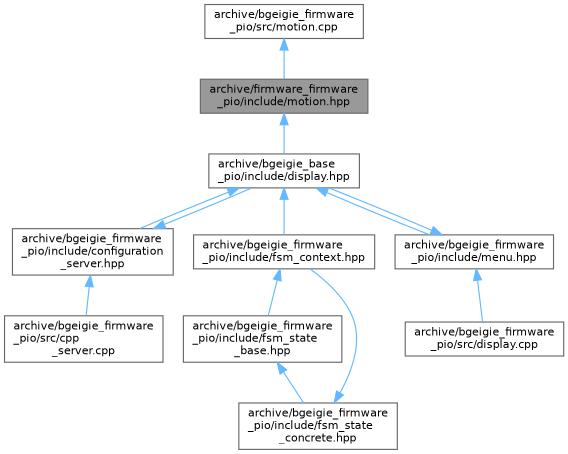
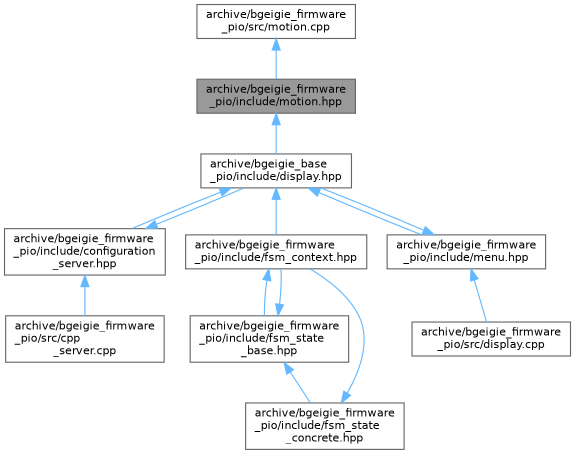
node "archive/firmware_firmware _pio/include/motion.hpp": label "archive/firmware_firmware _pio/include/motion.hpp" -> "archive/bgeigie_firmware _pio/include/motion.hpp"
edge "archive/bgeigie_firmware _pio/include/fsm_context.hpp" -> "archive/bgeigie_firmware _pio/include/fsm_state _base.hpp": added
